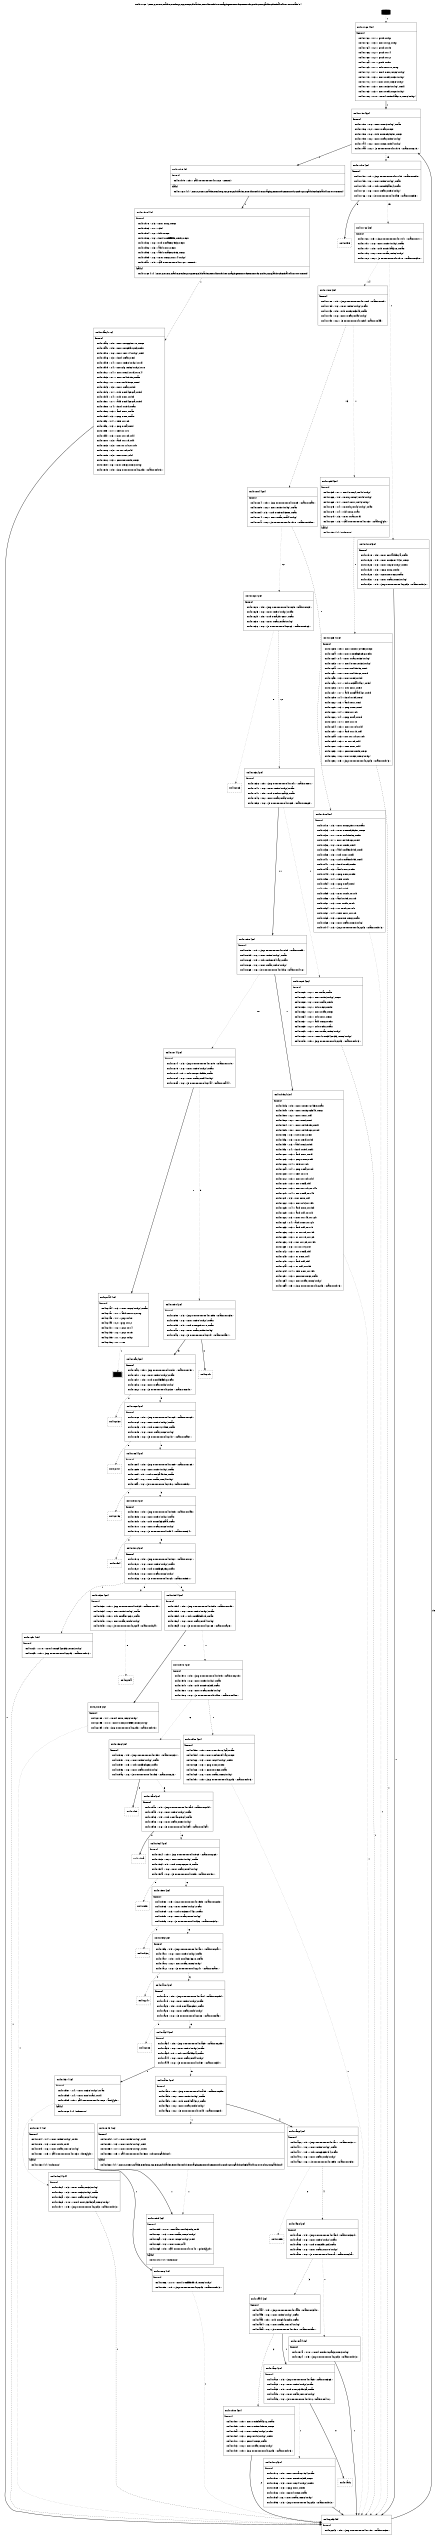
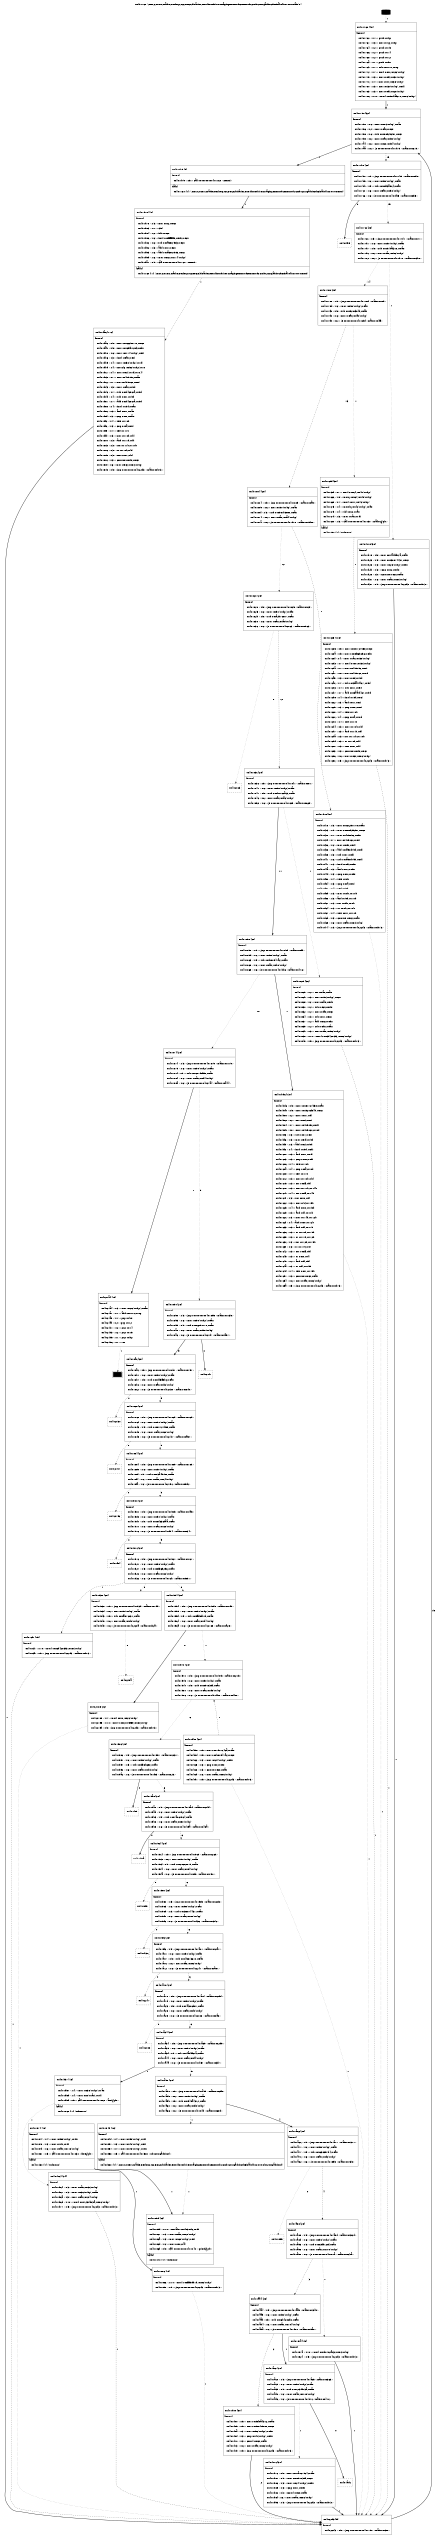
edge "0x401970 [28]" -> "0x401bb8 [30]": reversed
